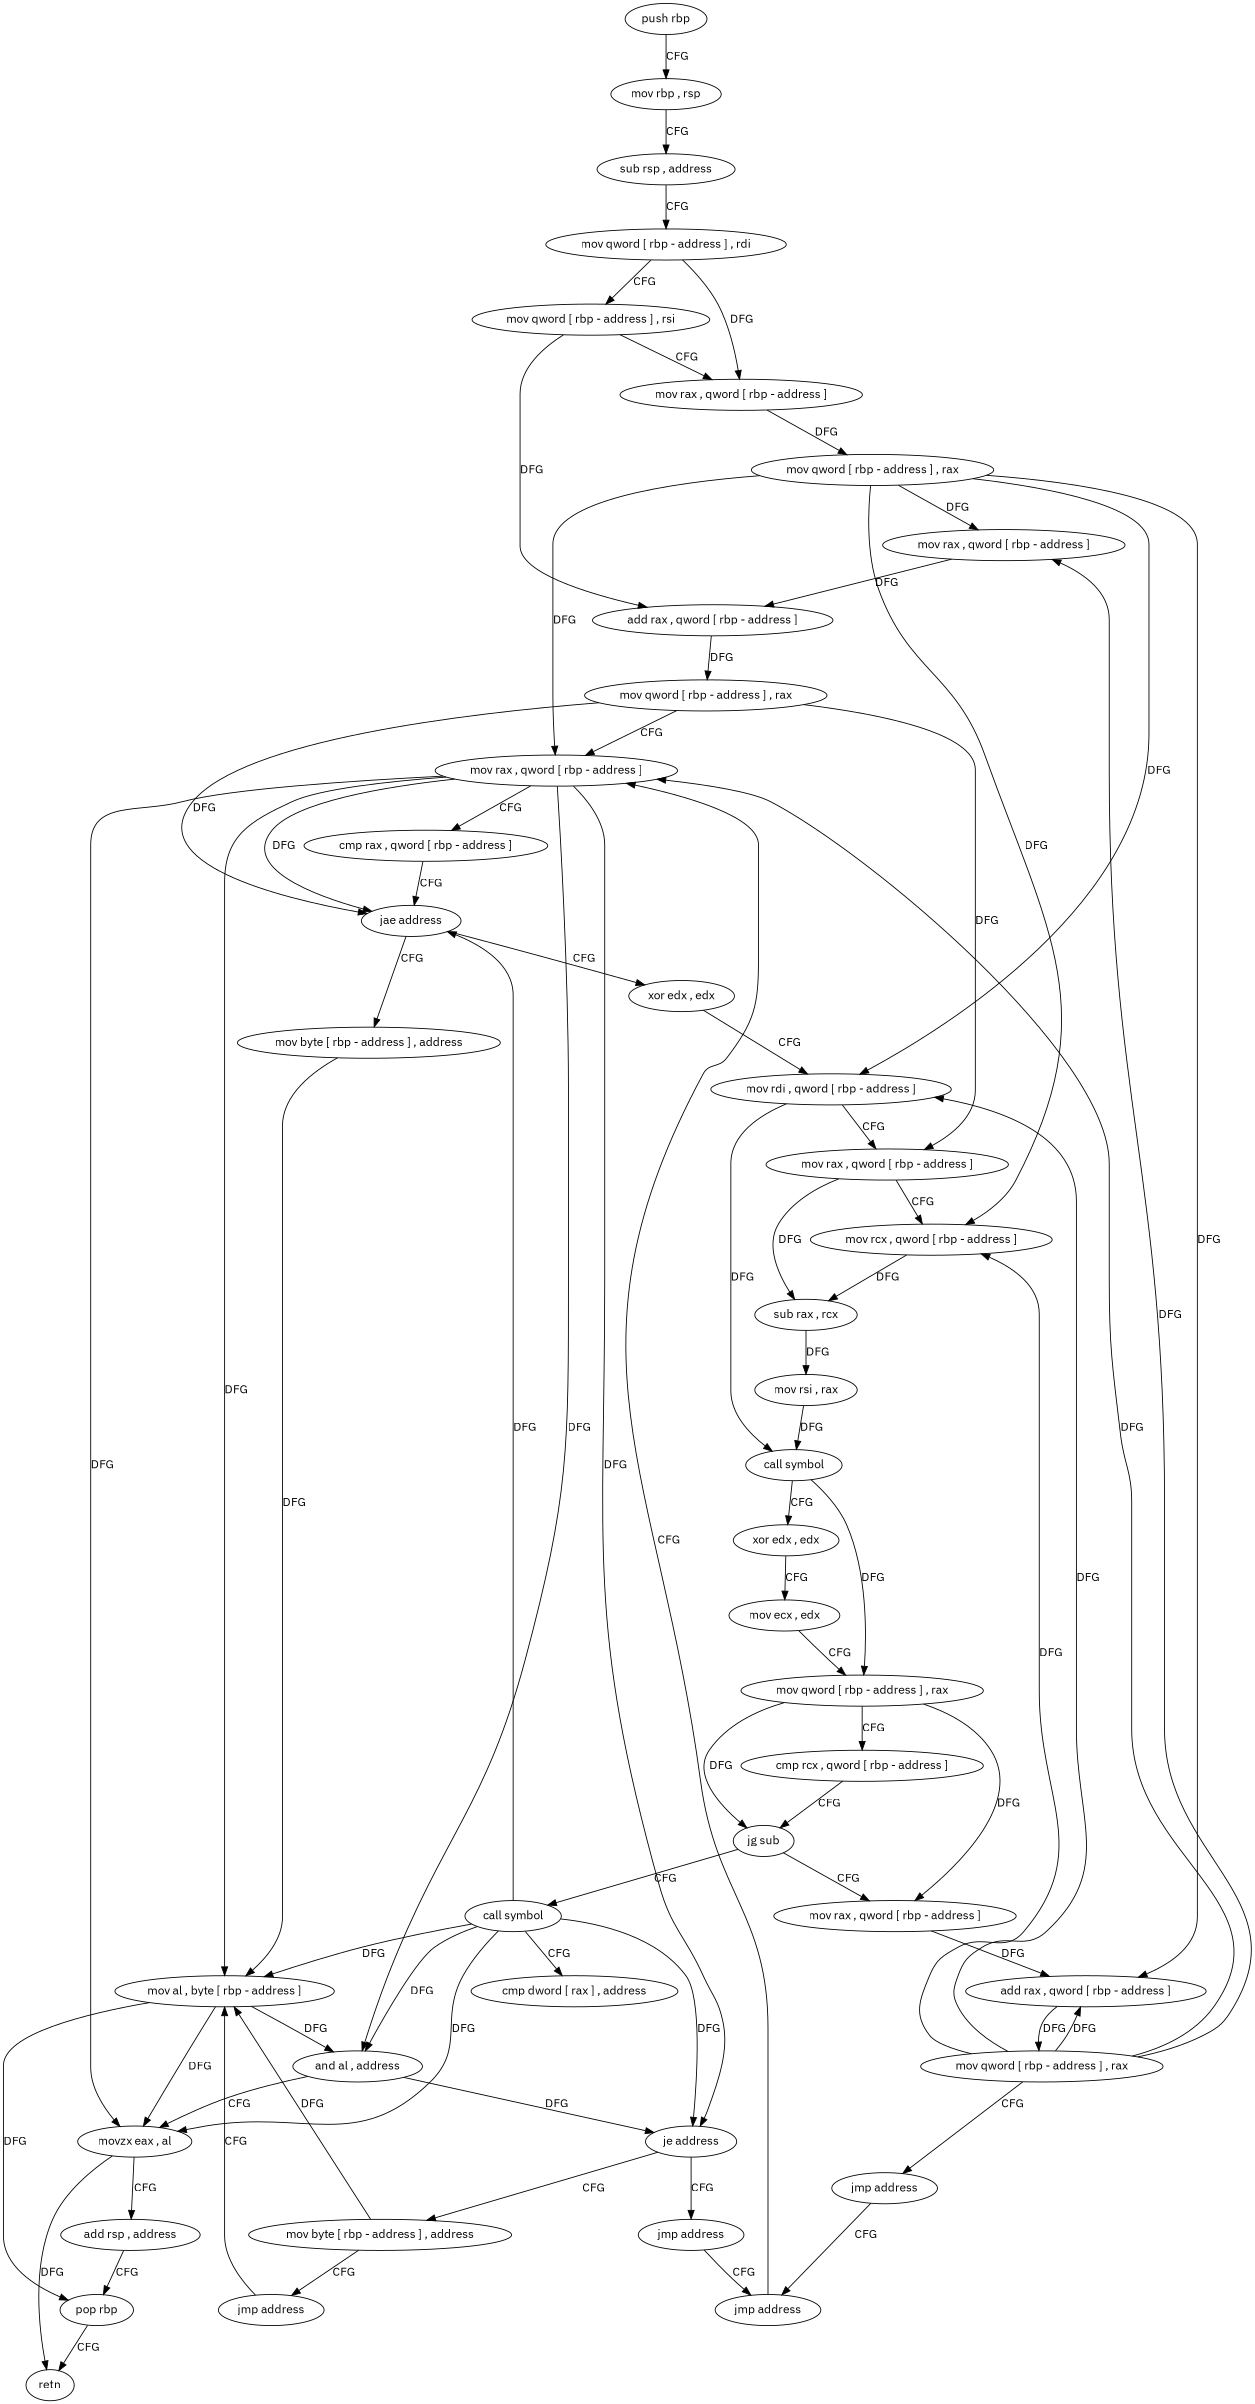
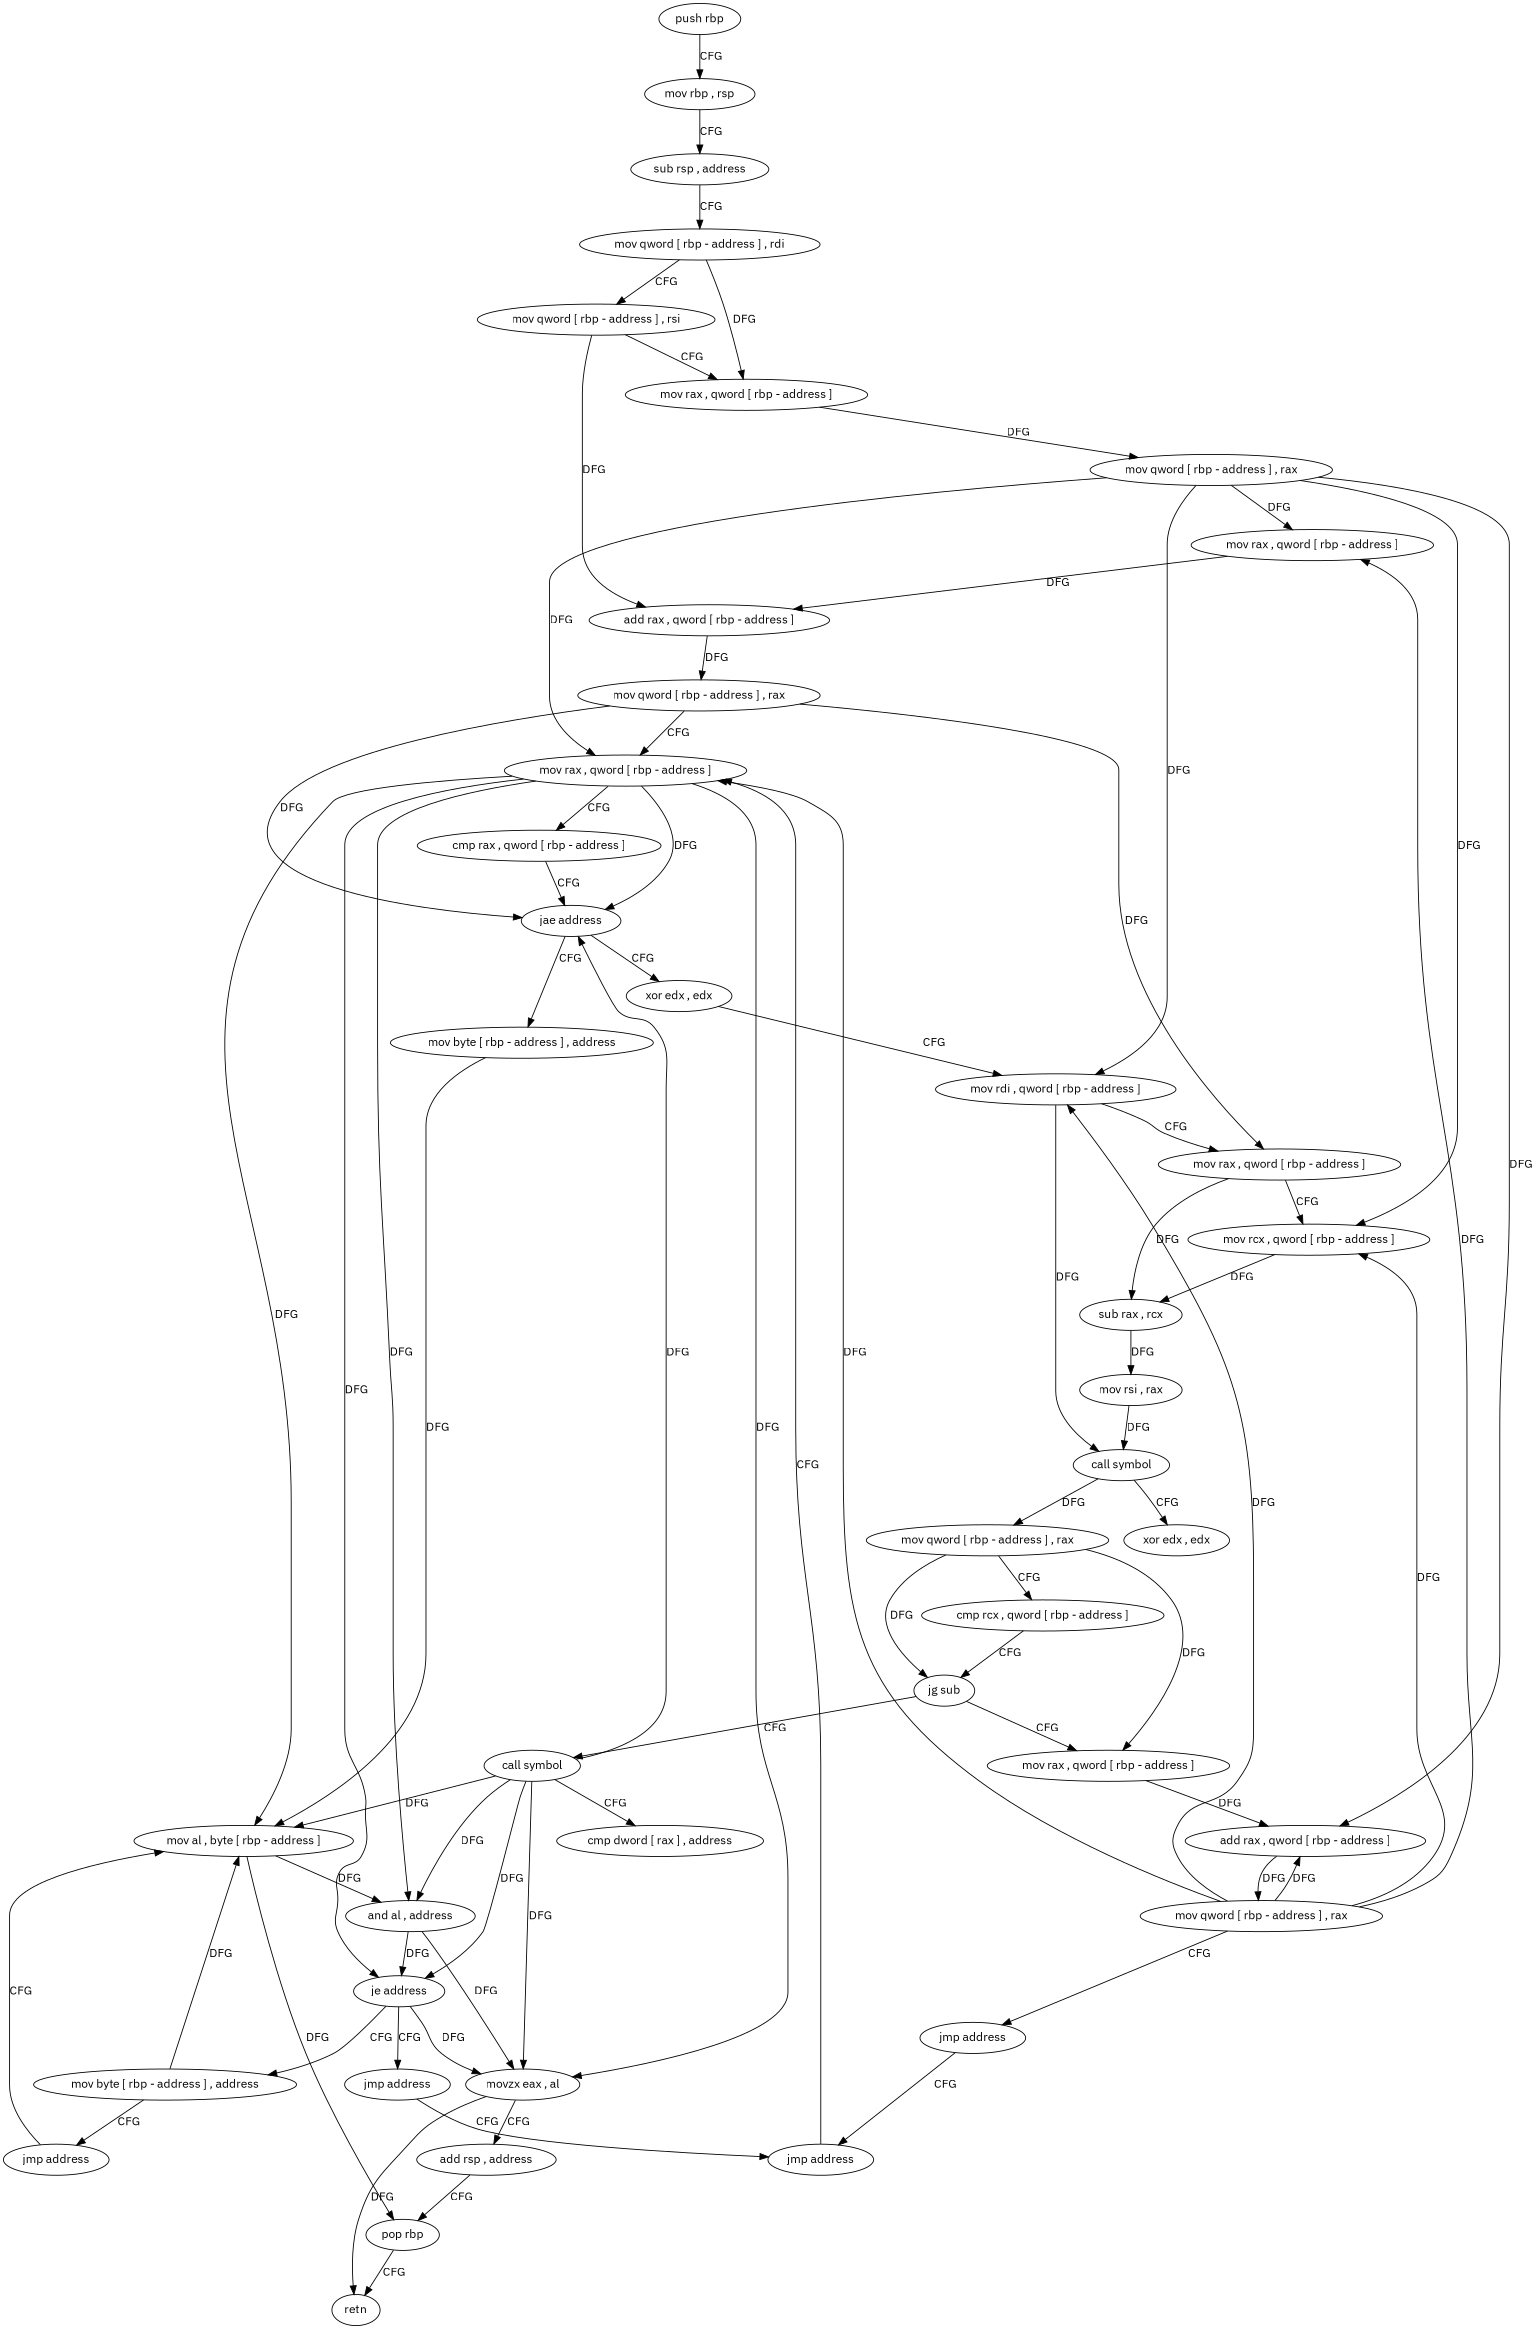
node "mov ecx , edx": removed
edge "mov al , byte [ rbp - address ]" -> "movzx eax , al": now "je address" -> "movzx eax , al"
edge "and al , address" -> "movzx eax , al": label "CFG" -> "DFG"
